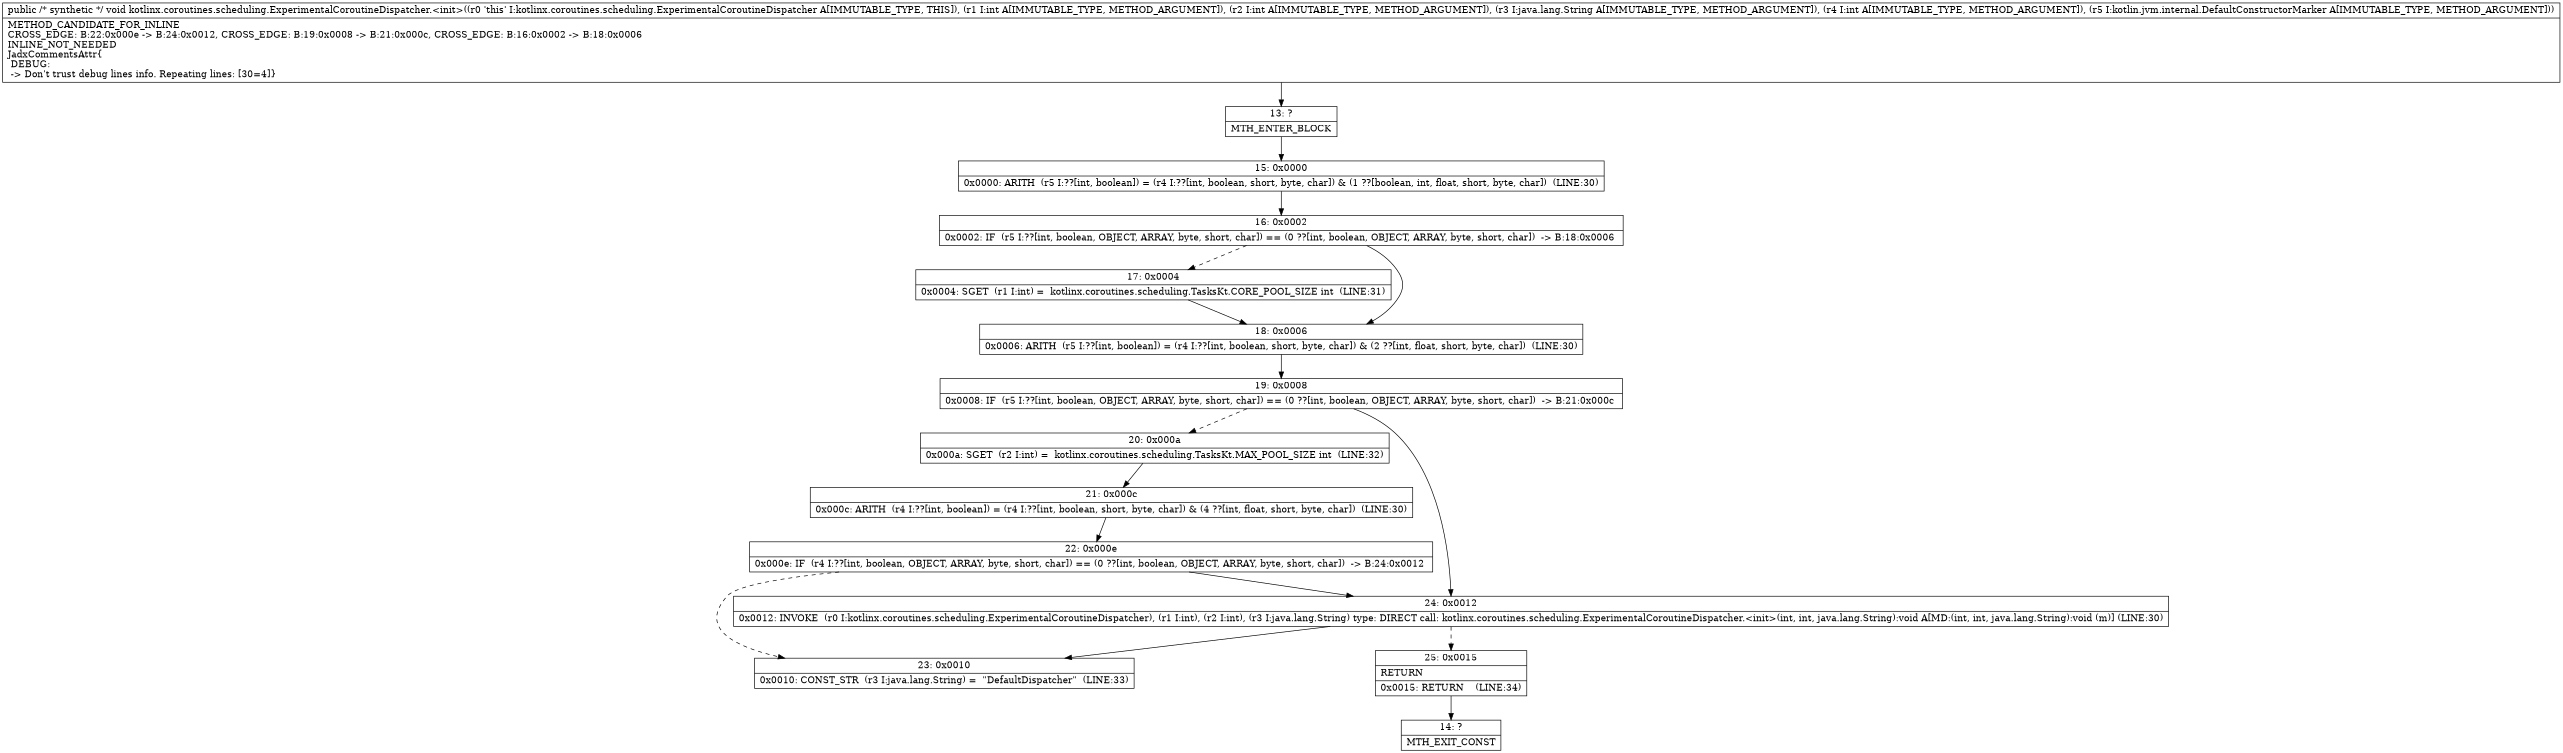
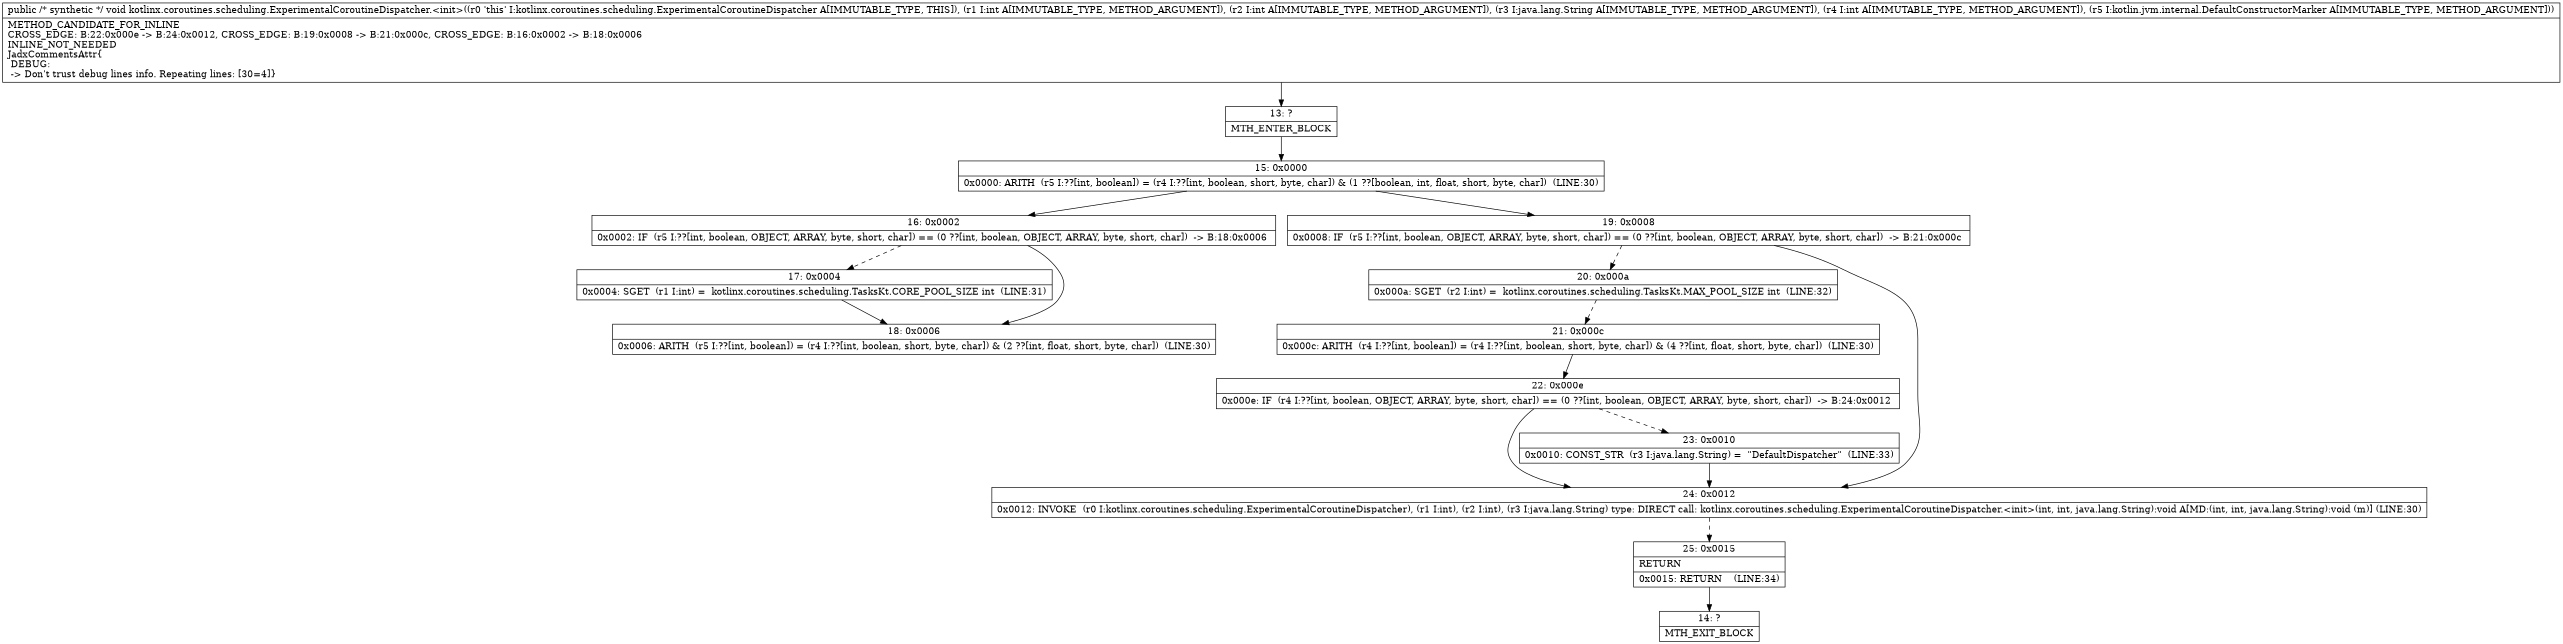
edge "18: 0x0006" -> "19: 0x0008": now "15: 0x0000" -> "19: 0x0008"
edge "20: 0x000a" -> "21: 0x000c": style solid -> dashed
edge "24: 0x0012" -> "23: 0x0010": reversed
node "14: ?": text "MTH_EXIT_CONST" -> "MTH_EXIT_BLOCK"
